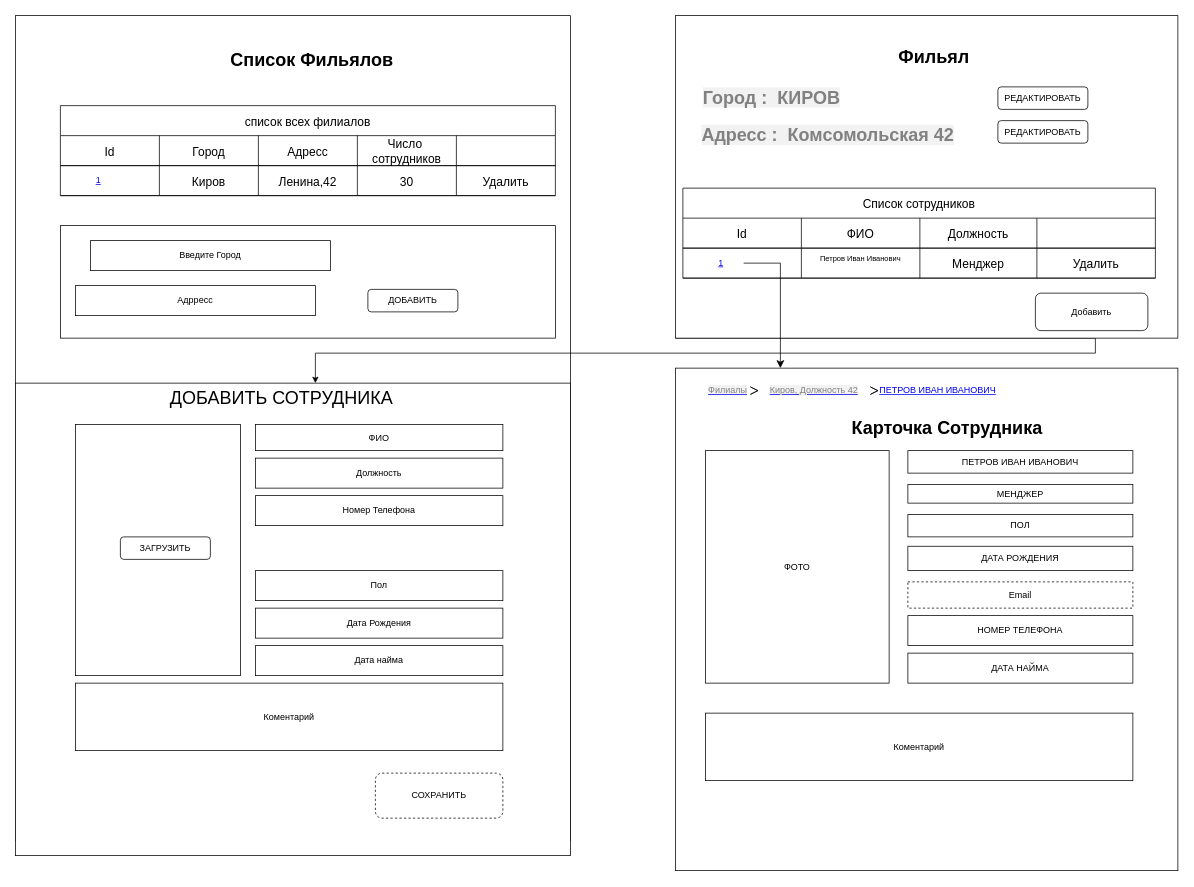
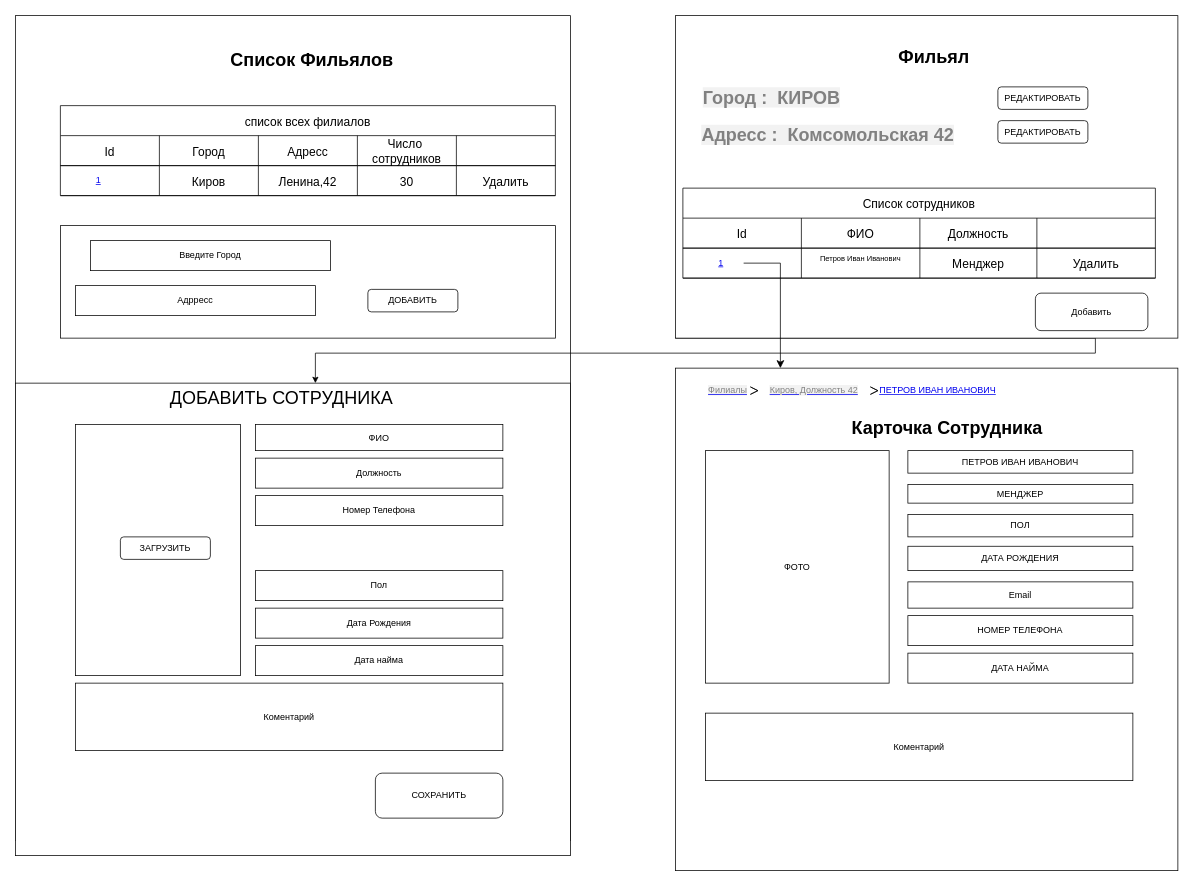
node "Email": style dashed -> solid
node "СОХРАНИТЬ": style dashed -> solid
